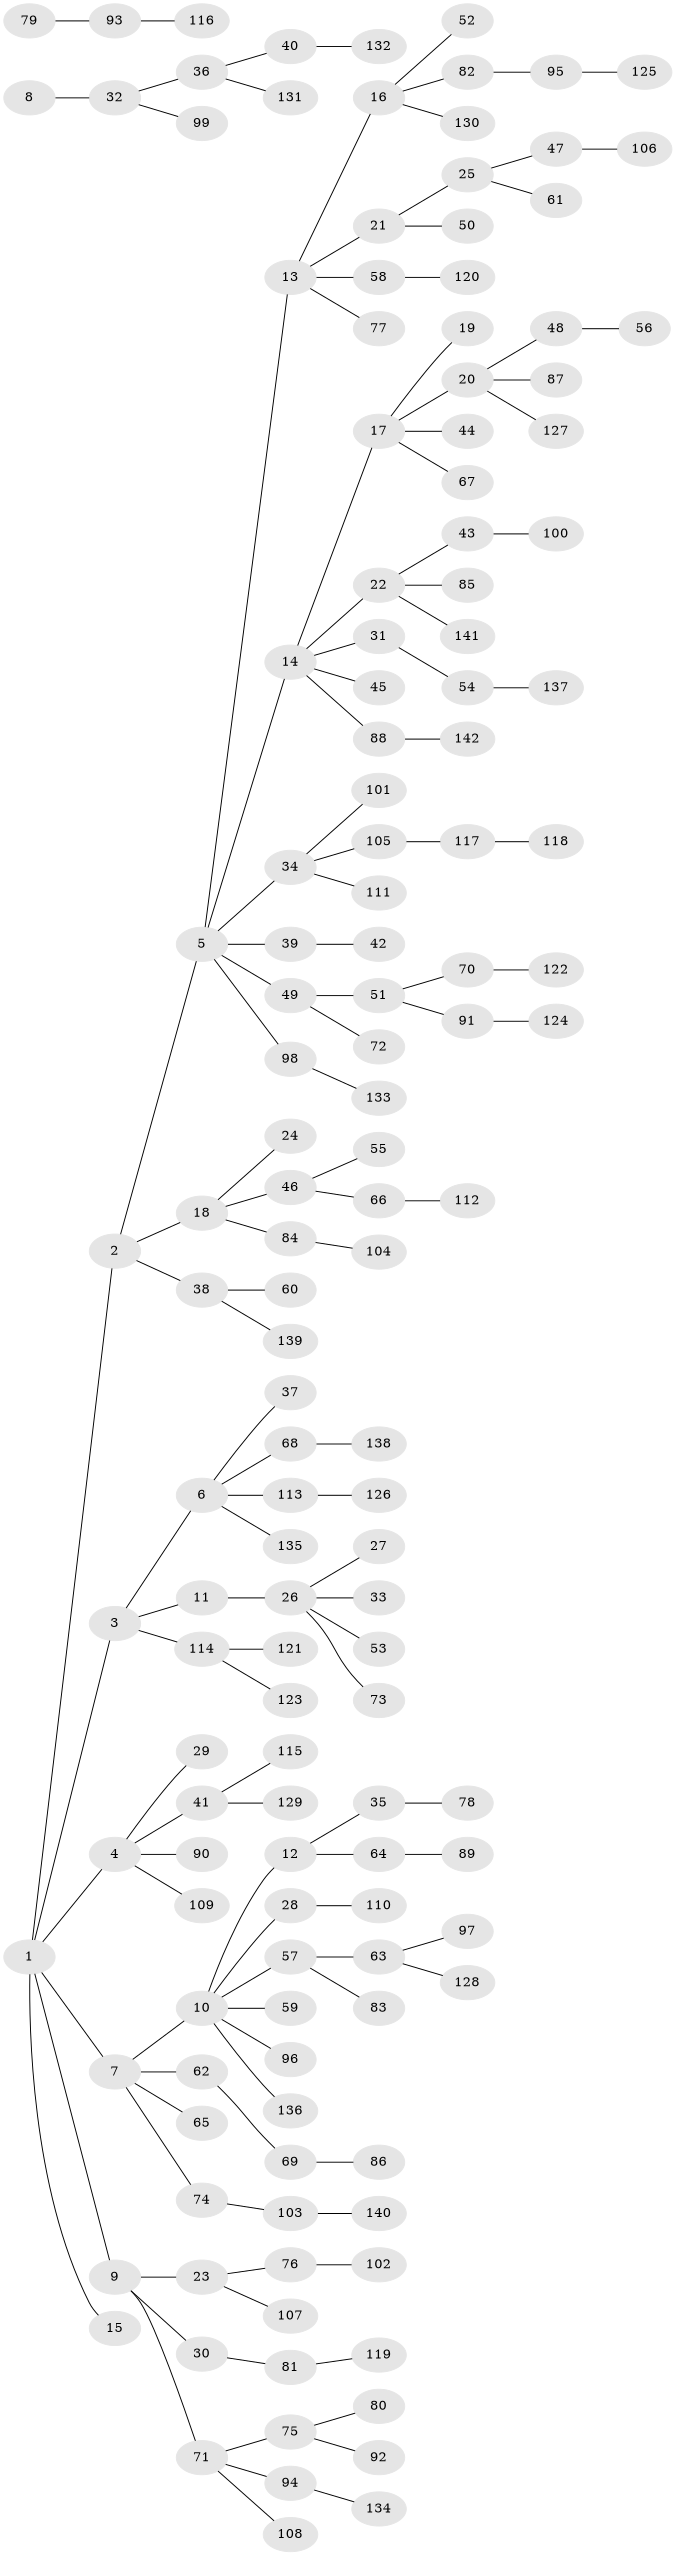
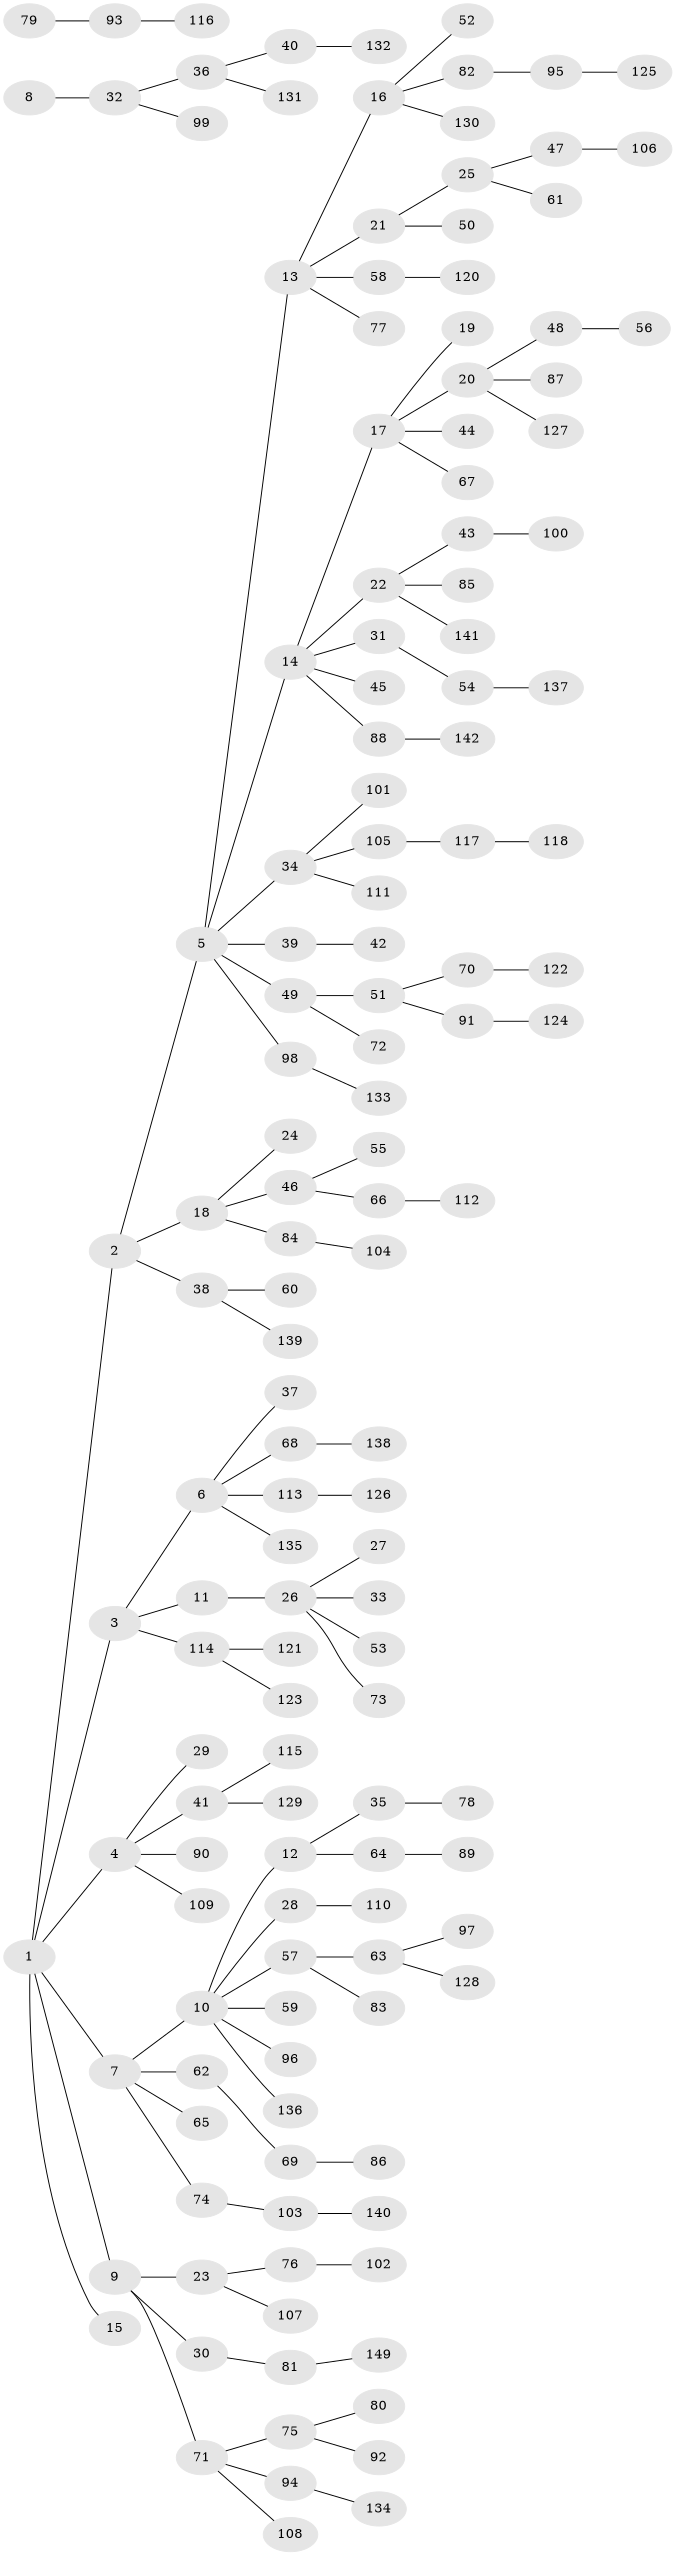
node "119": label "119" -> "149"
